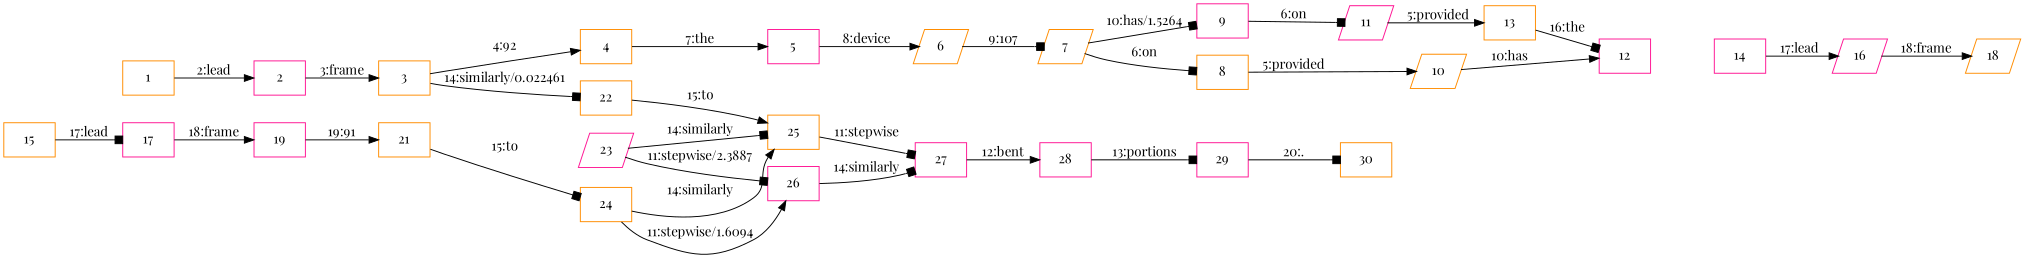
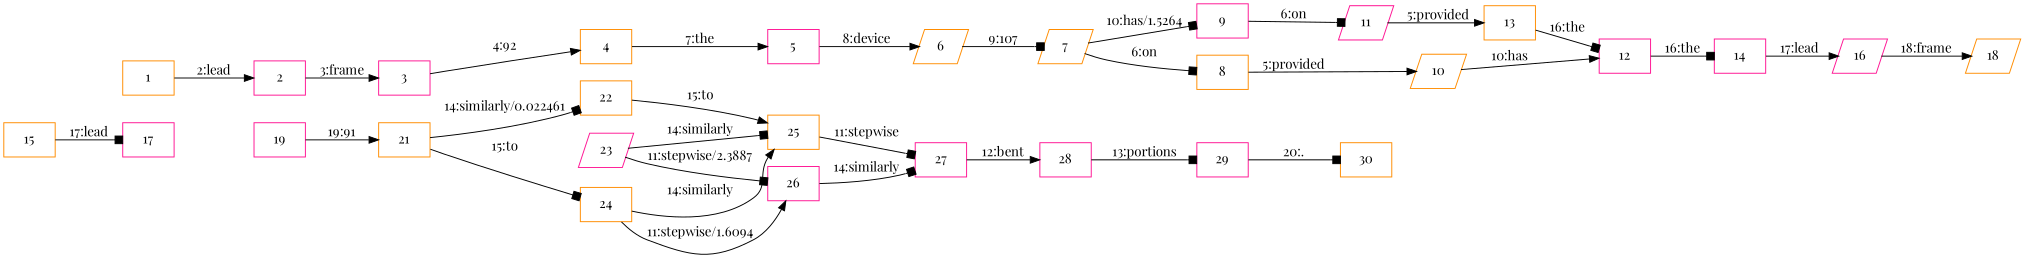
edge "12" -> "14": added, label "16:the"
node "3": color darkorange -> deeppink
edge "3" -> "22": now "21" -> "22"
edge "17" -> "19": removed, label "18:frame"
